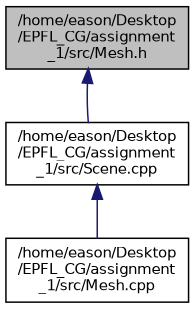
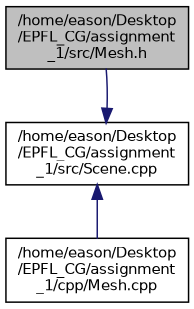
edge "/home/eason/Desktop /EPFL_CG/assignment _1/src/Scene.cpp" -> "/home/eason/Desktop /EPFL_CG/assignment _1/src/Mesh.h": reversed
node "/home/eason/Desktop /EPFL_CG/assignment _1/src/Mesh.cpp": label "/home/eason/Desktop /EPFL_CG/assignment _1/src/Mesh.cpp" -> "/home/eason/Desktop /EPFL_CG/assignment _1/cpp/Mesh.cpp"
